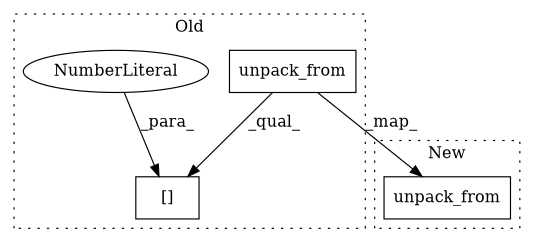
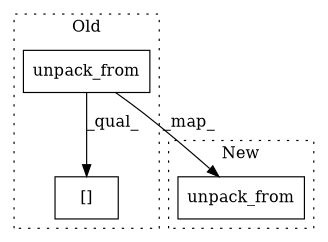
node "NumberLiteral": removed
